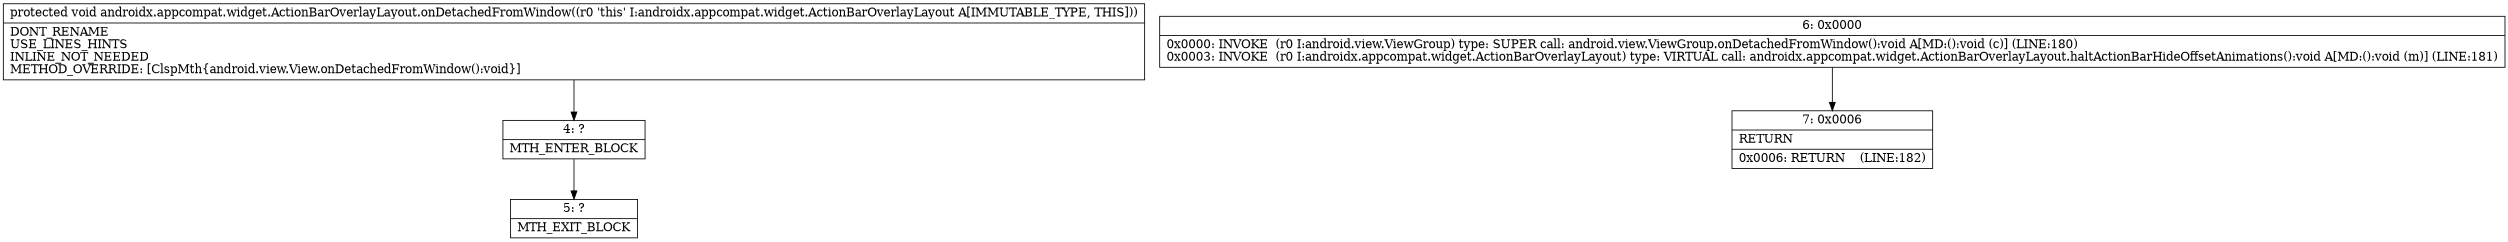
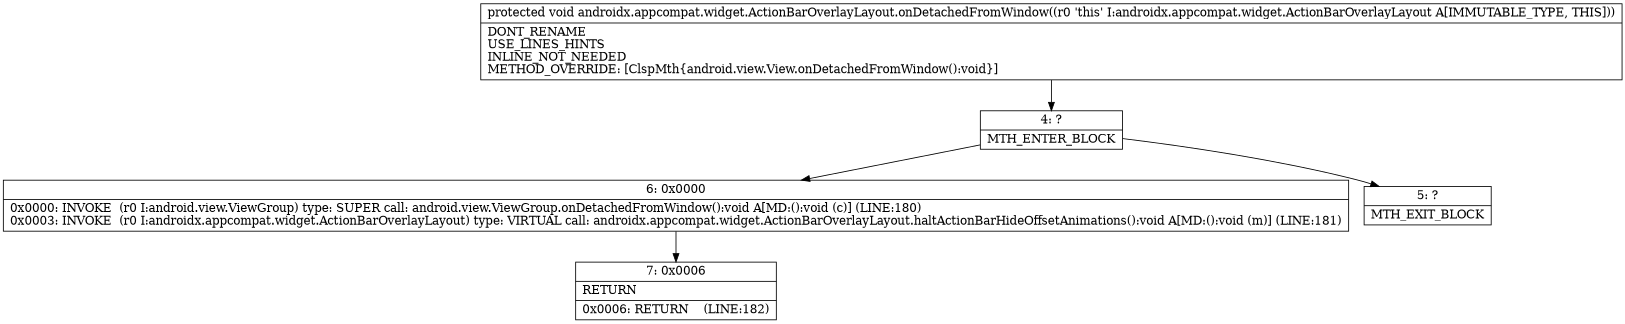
edge "4: ?" -> "6: 0x0000": added
